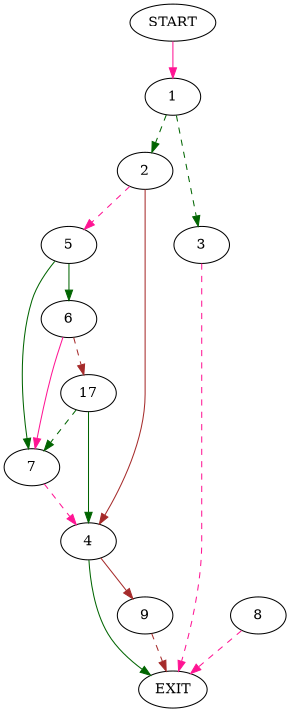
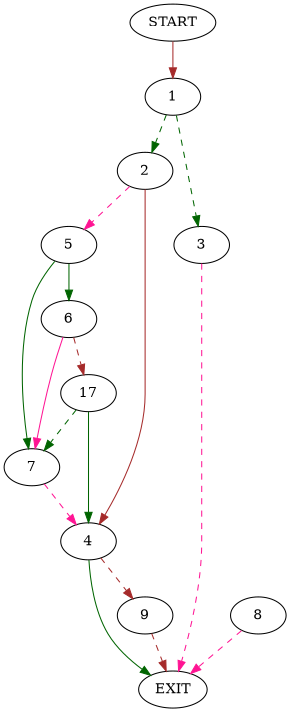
edge "START" -> "1": color deeppink -> brown
edge "4" -> "9": style solid -> dashed
